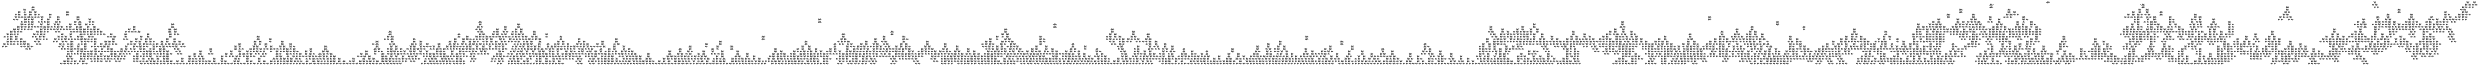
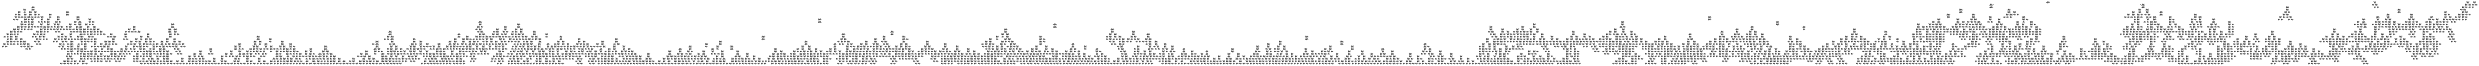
node "X[469] <= -0.0 gini = 0.483 samples = 430 value = [175, 255]": added
